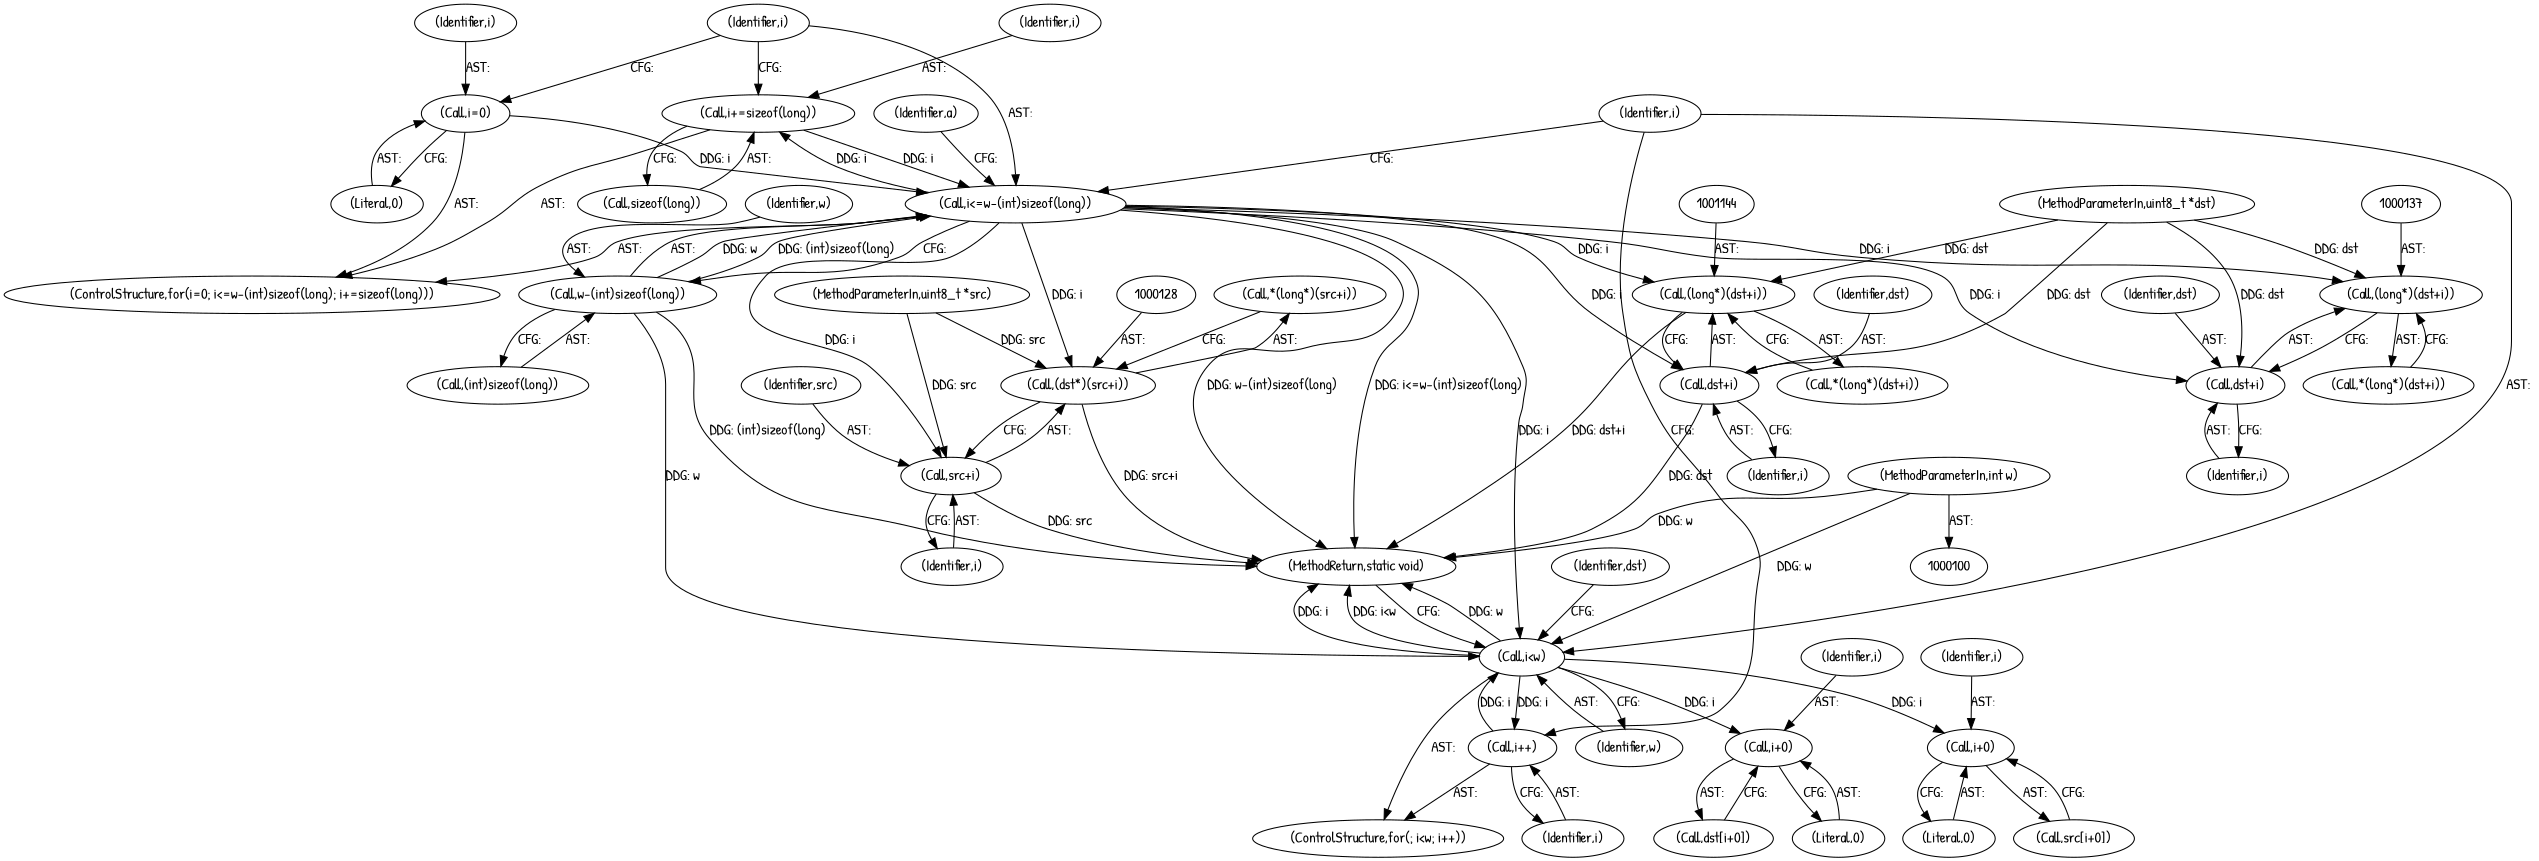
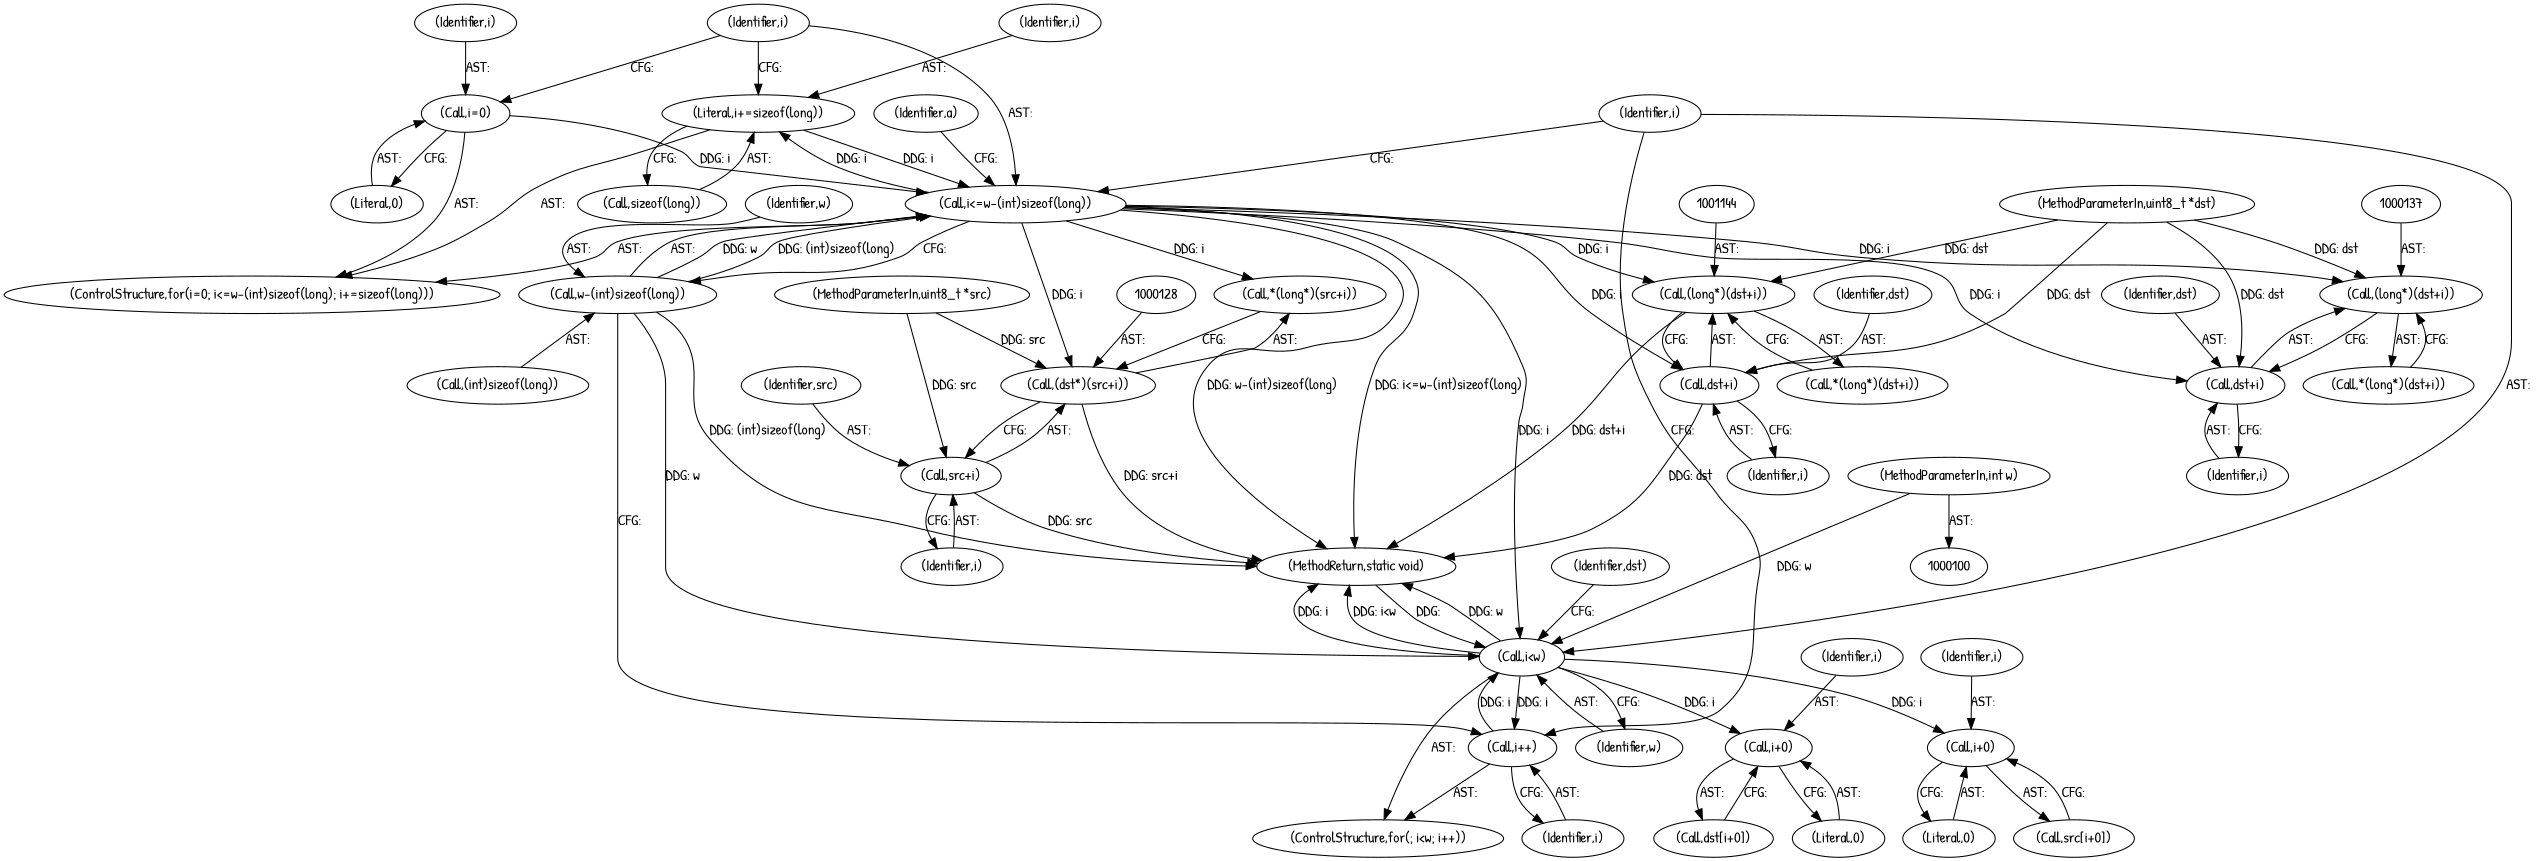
node "(Call,i+=sizeof(long))": label "(Call,i+=sizeof(long))" -> "(Literal,i+=sizeof(long))"
edge "(Call,i<=w-(int)sizeof(long))" -> "(Call,src+i)": now "(Call,i<=w-(int)sizeof(long))" -> "(Call,*(long*)(src+i))"
edge "(Call,w-(int)sizeof(long))" -> "(Call,(int)sizeof(long))": now "(Call,w-(int)sizeof(long))" -> "(Call,i++)"
edge "(MethodParameterIn,int w)" -> "(MethodReturn,static void)": removed, label "DDG: w"
edge "(MethodReturn,static void)" -> "(Call,i<w)": label "CFG: " -> "DDG: "
